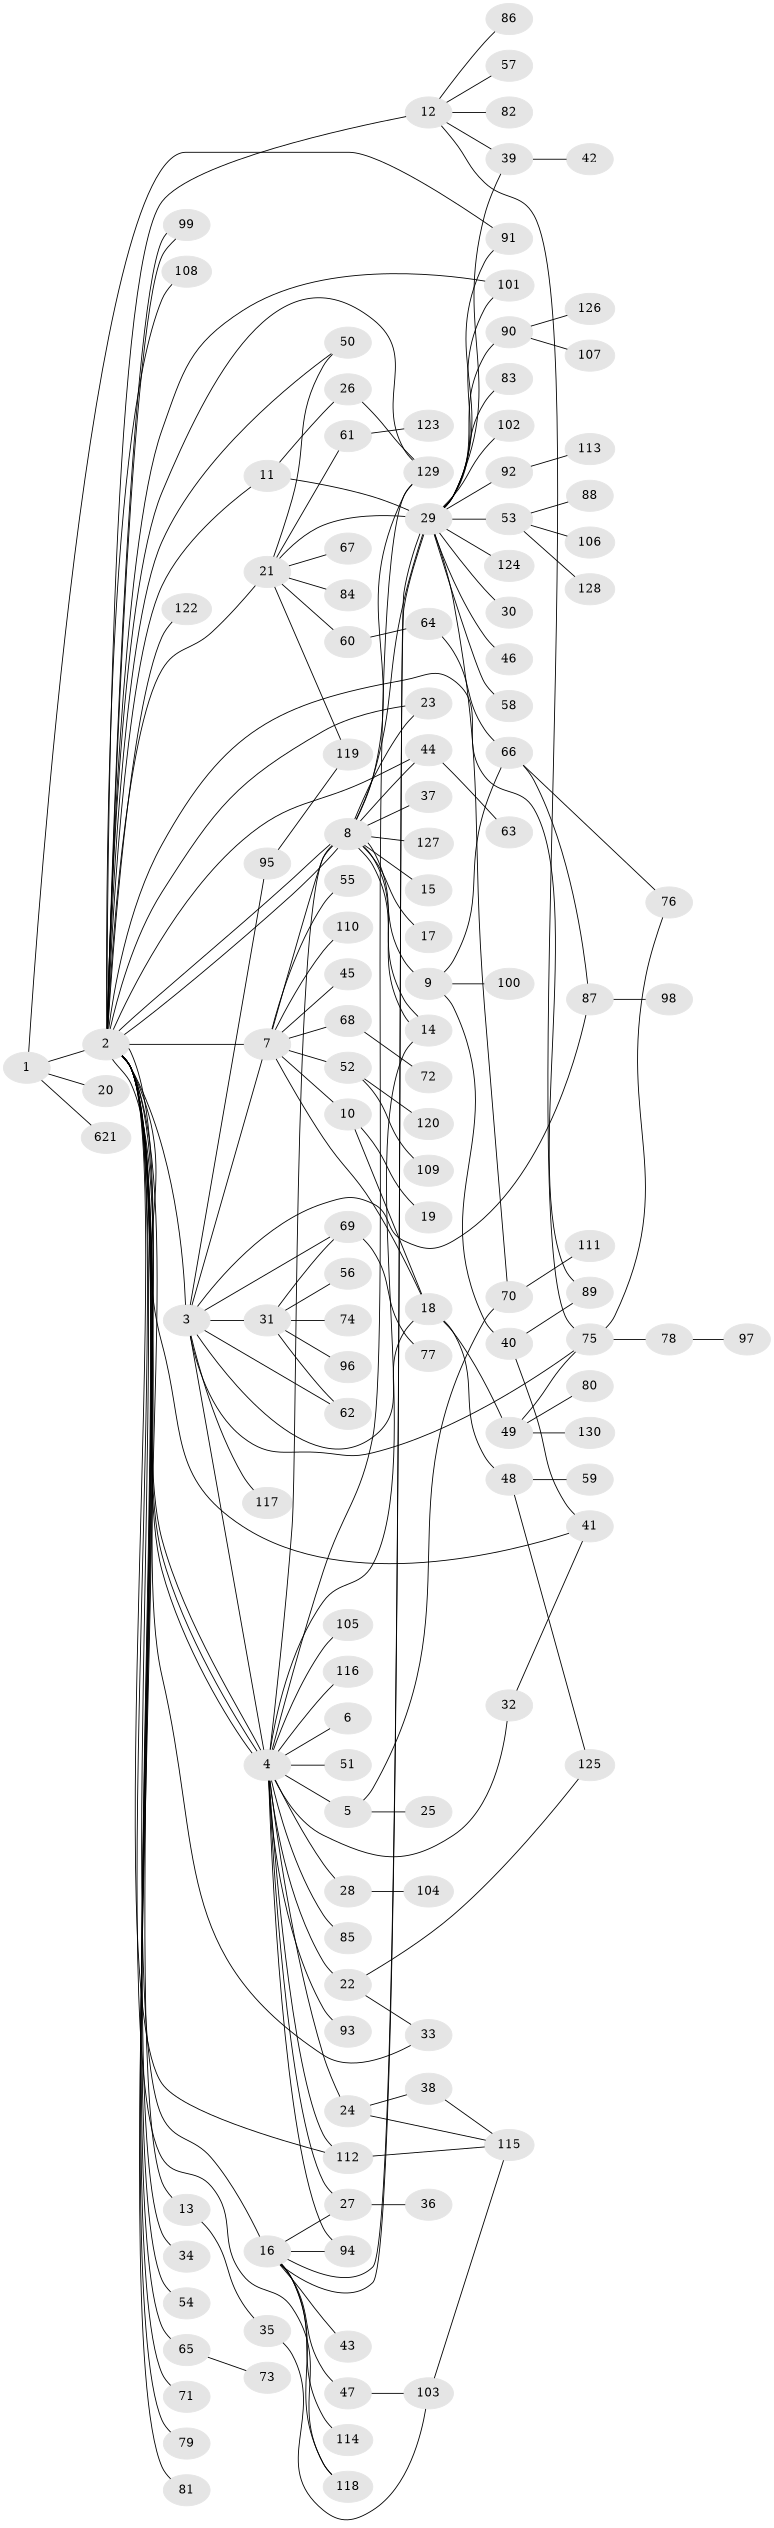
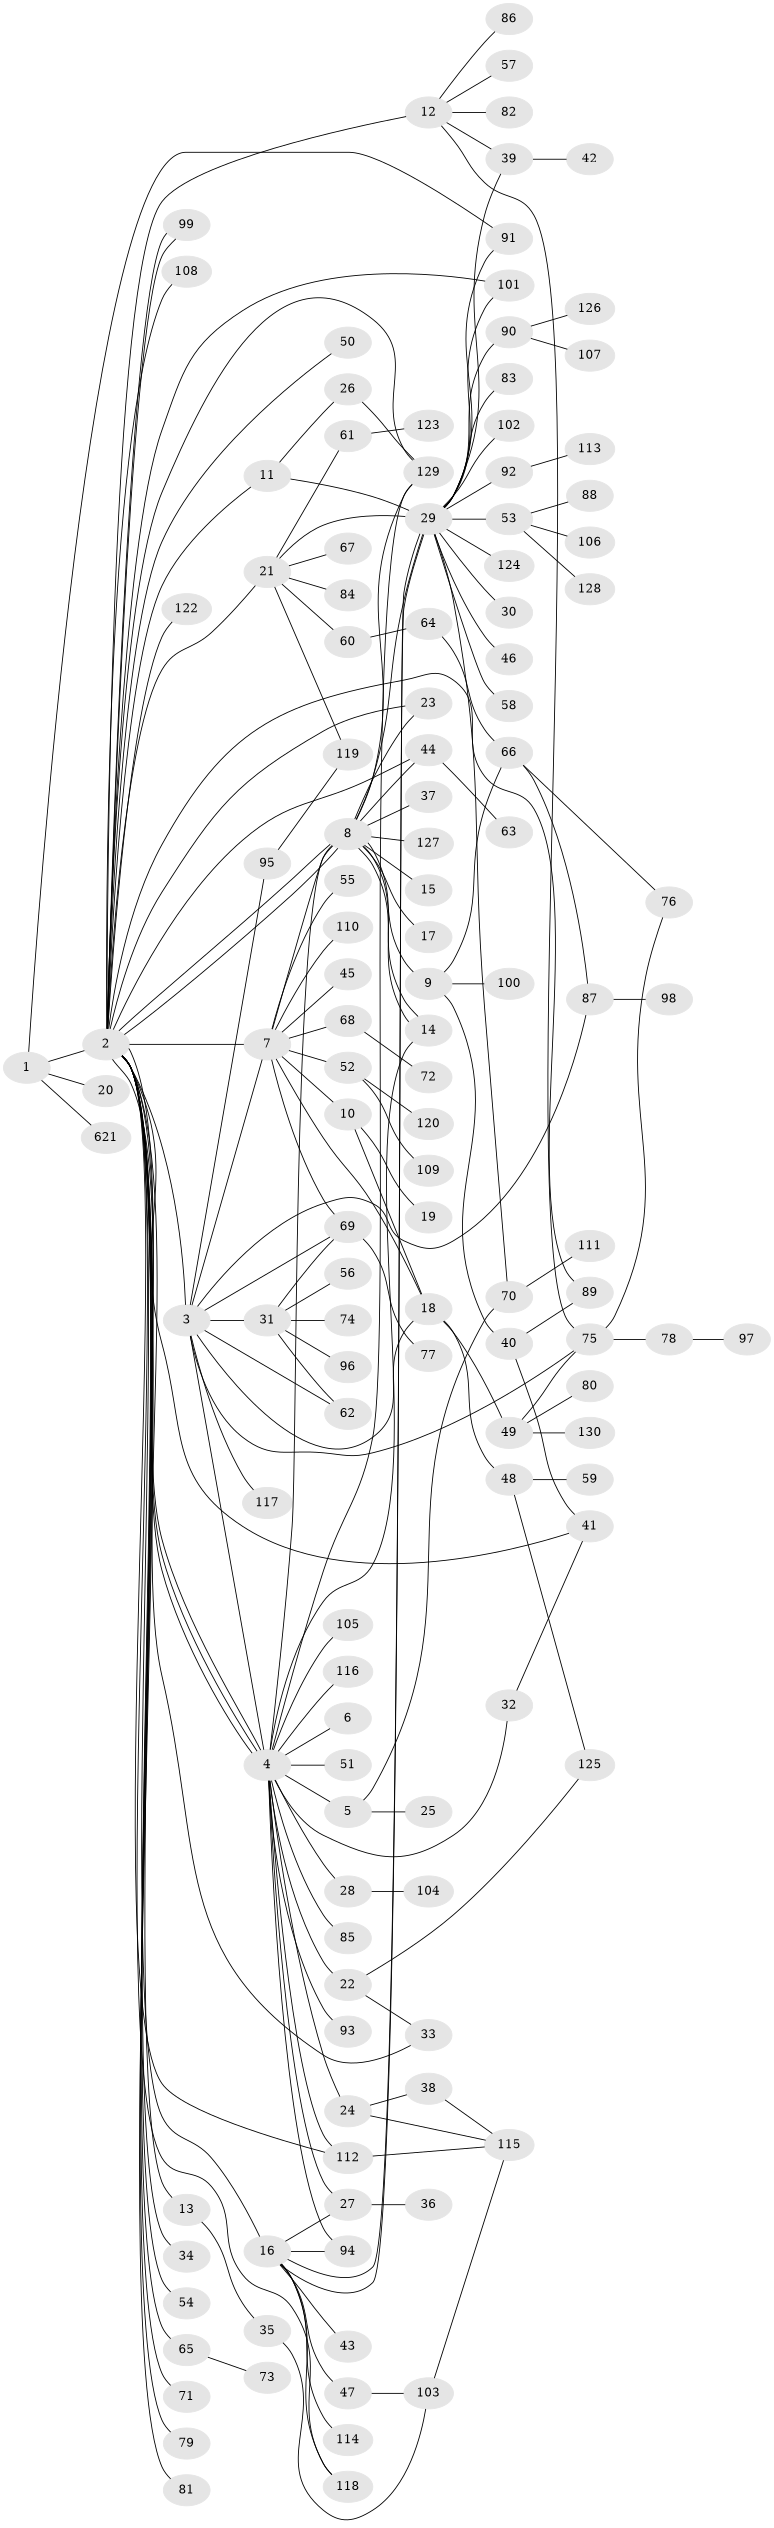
edge "50" -- "21": removed
edge "7" -- "69": added
